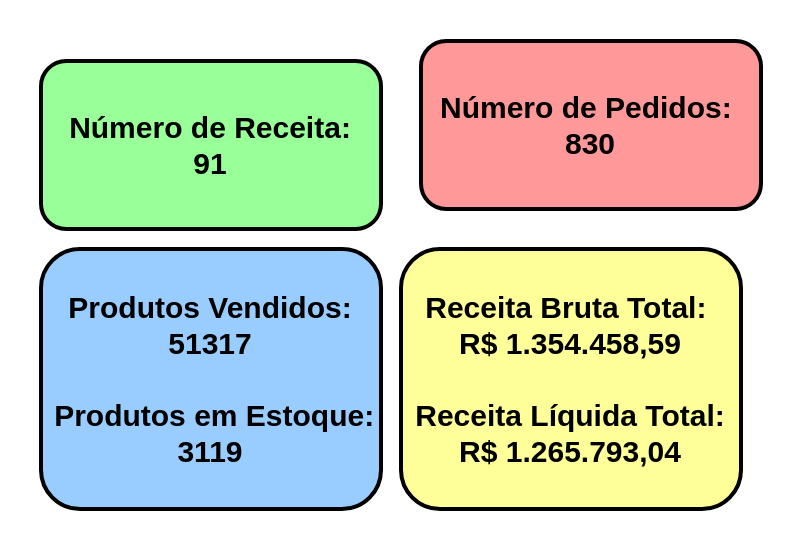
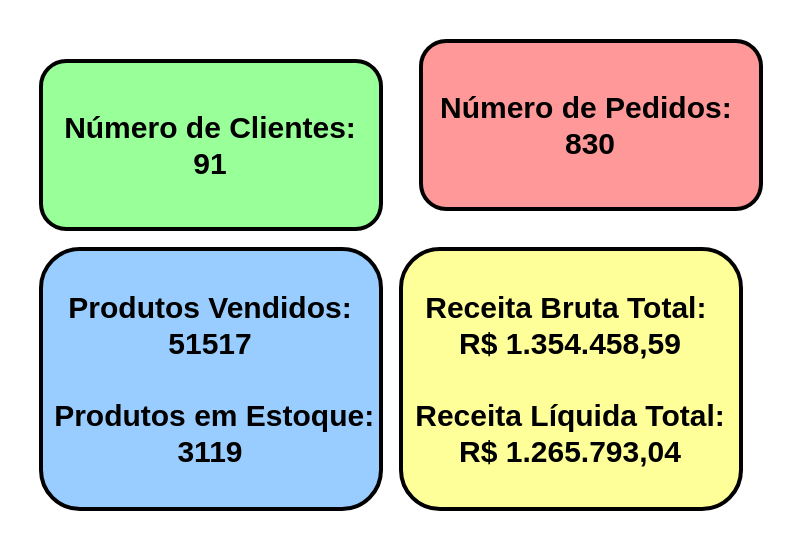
node "Número de Receita: 91": label "Número de Receita: 91" -> "Número de Clientes: 91"
node "Produtos Vendidos: 51317 Produtos em Estoque: 3119": label "Produtos Vendidos: 51317 Produtos em Estoque: 3119" -> "Produtos Vendidos: 51517 Produtos em Estoque: 3119"
